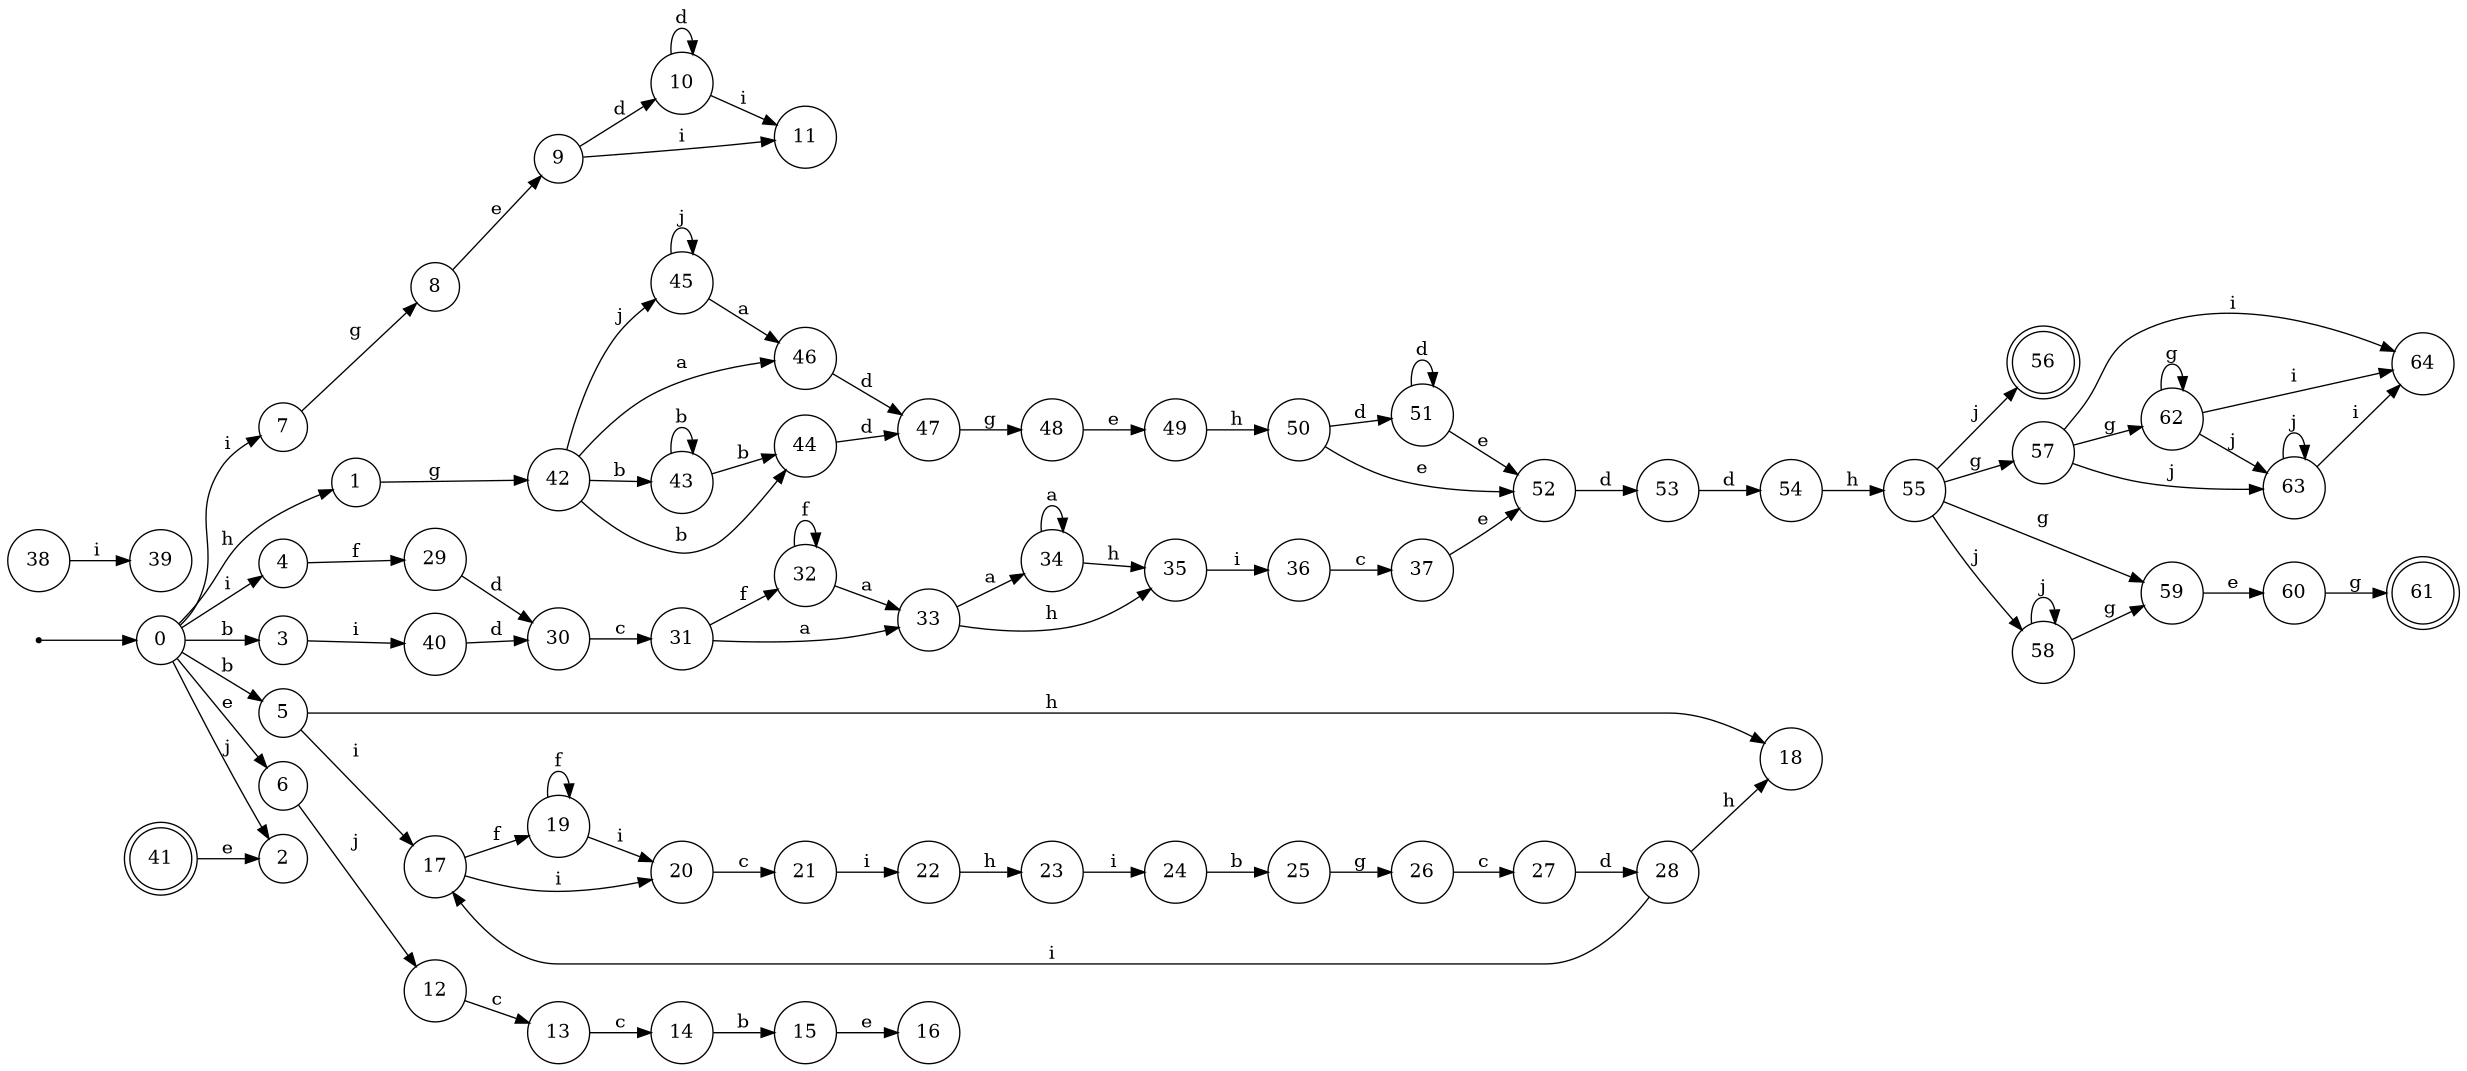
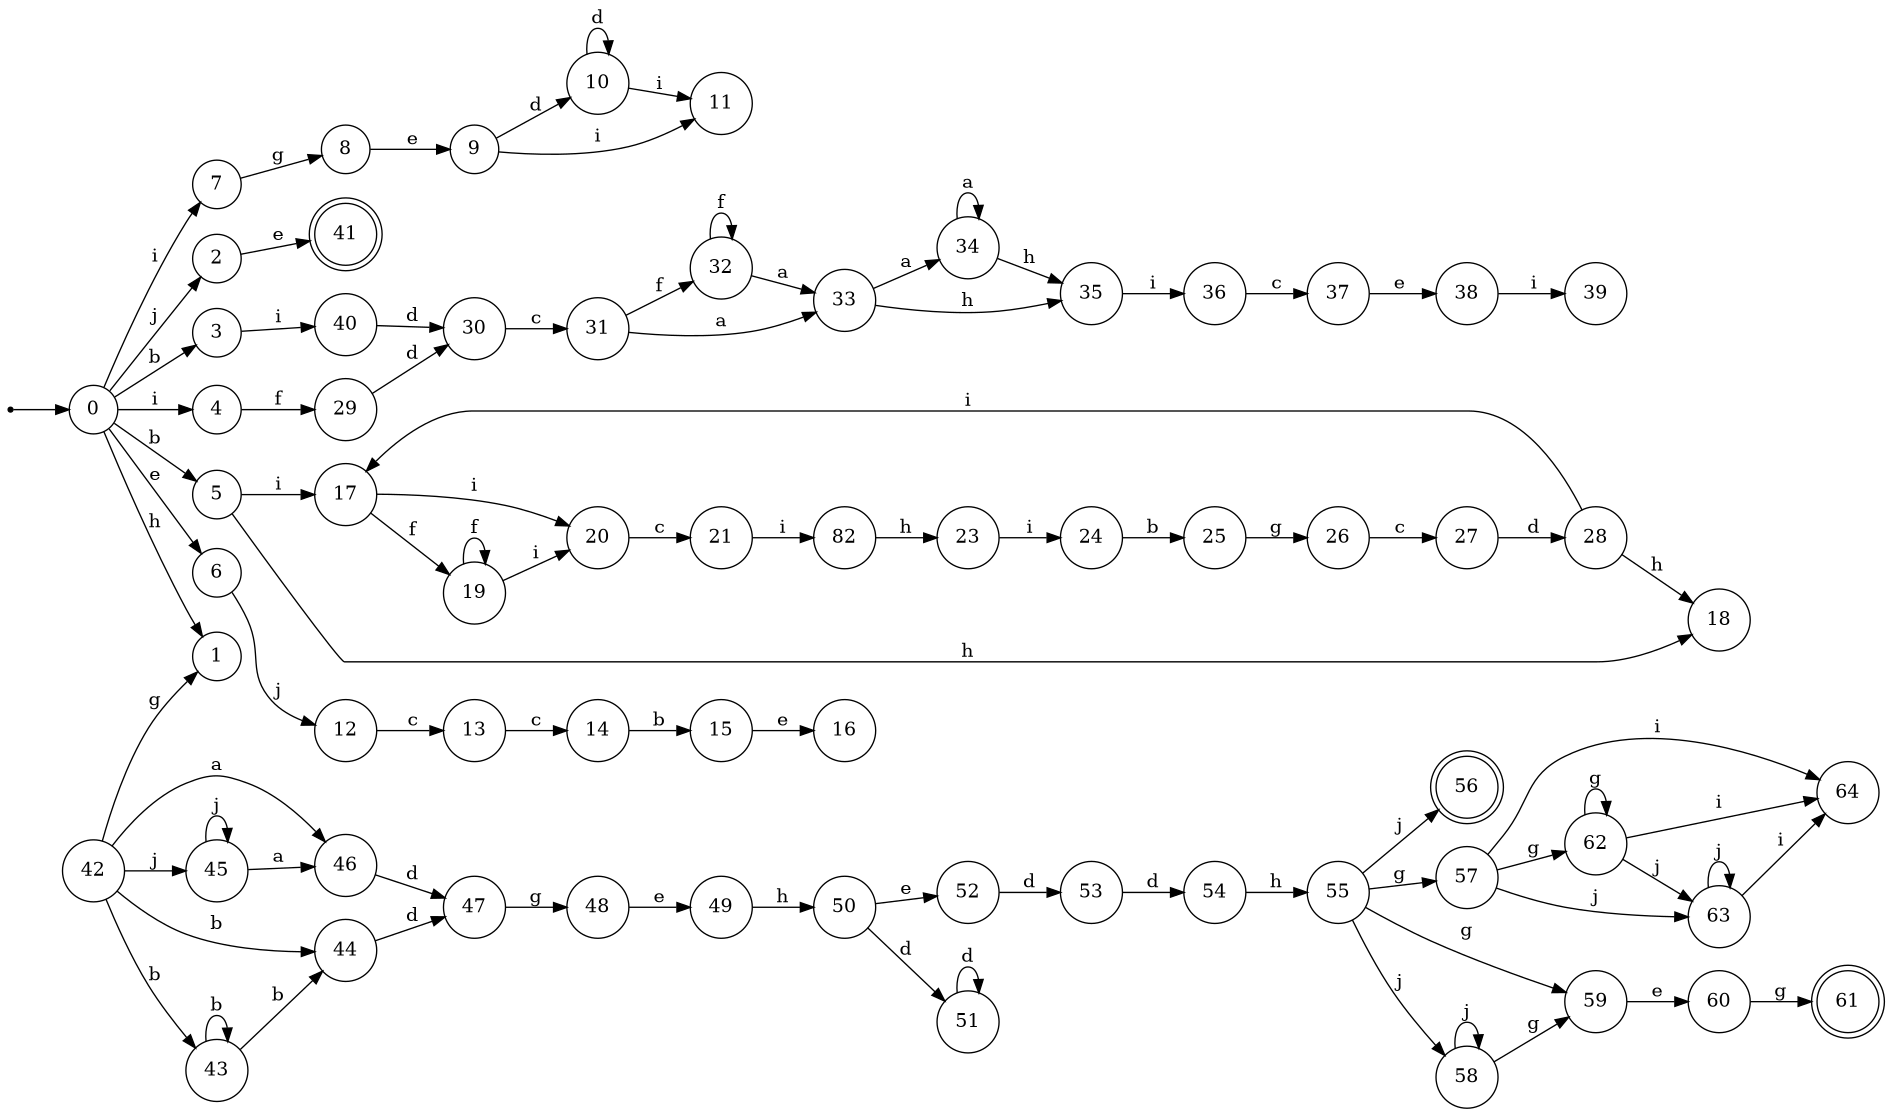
edge "51" -> "52": removed, label "e"
edge "1" -> "42": reversed
edge "37" -> "52": now "37" -> "38"
edge "41" -> "2": reversed
node "22": label "22" -> "82"
